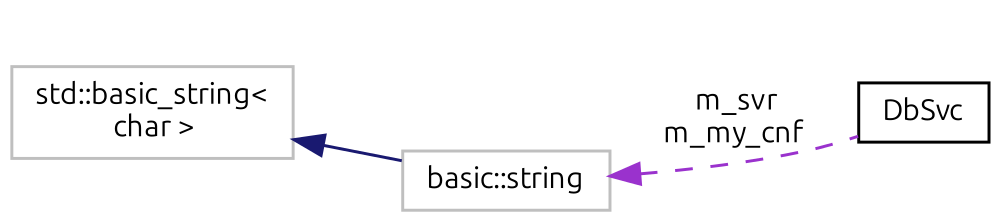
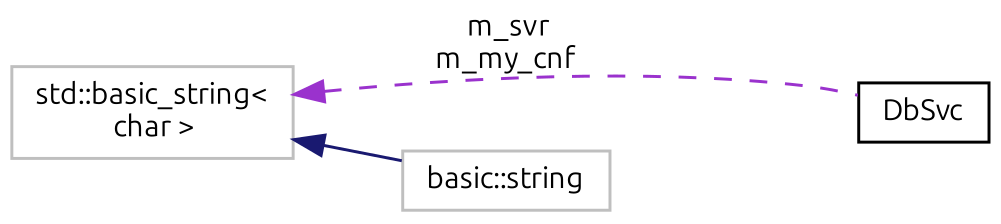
edge "DbSvc" -> "basic::string": now "DbSvc" -> "std::basic_string< char >"
